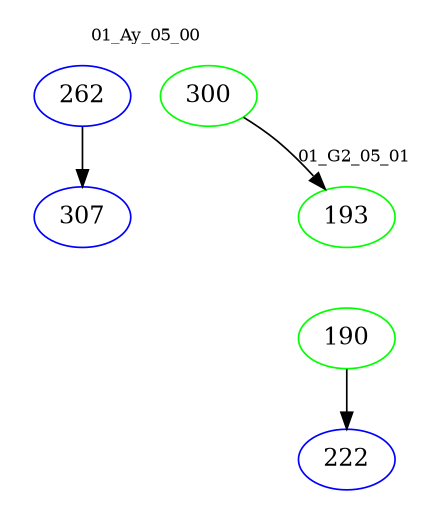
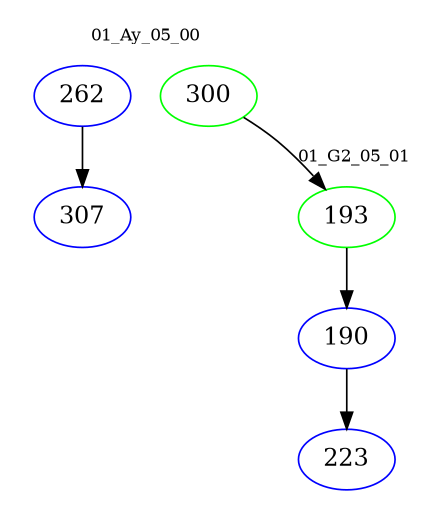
edge "193" -> "190": added
node "190": color green -> blue
node "222": label "222" -> "223"
